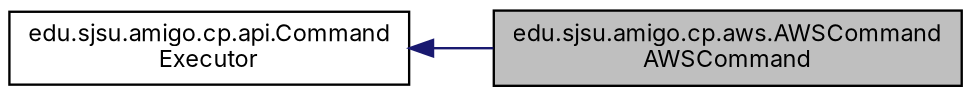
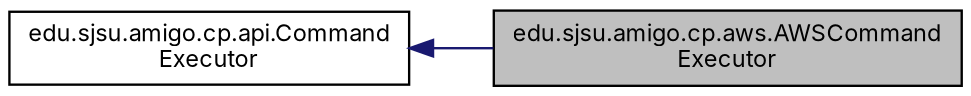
node "edu.sjsu.amigo.cp.aws.AWSCommand AWSCommand": label "edu.sjsu.amigo.cp.aws.AWSCommand AWSCommand" -> "edu.sjsu.amigo.cp.aws.AWSCommand Executor"
